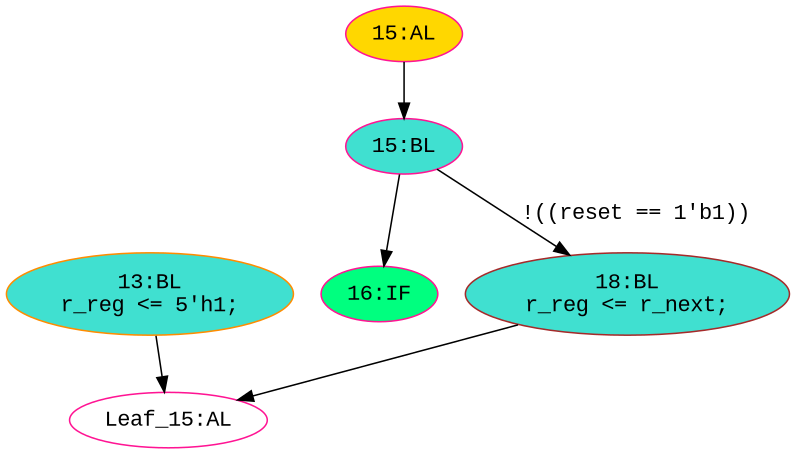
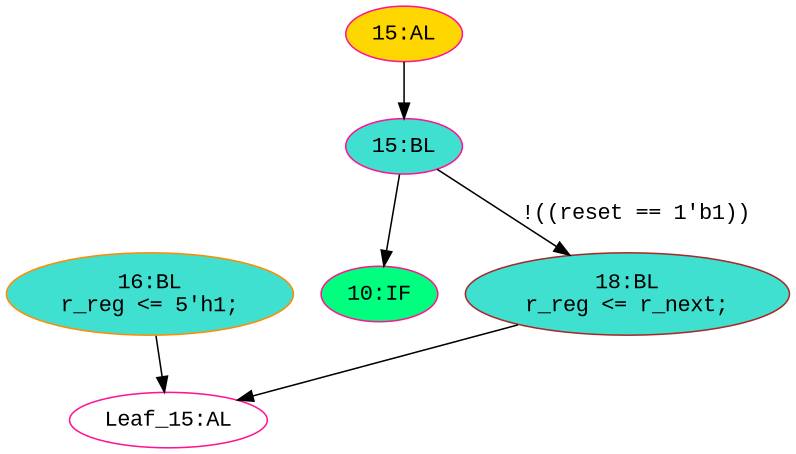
node "13:BL r_reg <= 5'h1;": label "13:BL r_reg <= 5'h1;" -> "16:BL r_reg <= 5'h1;"
node "16:IF": label "16:IF" -> "10:IF"
